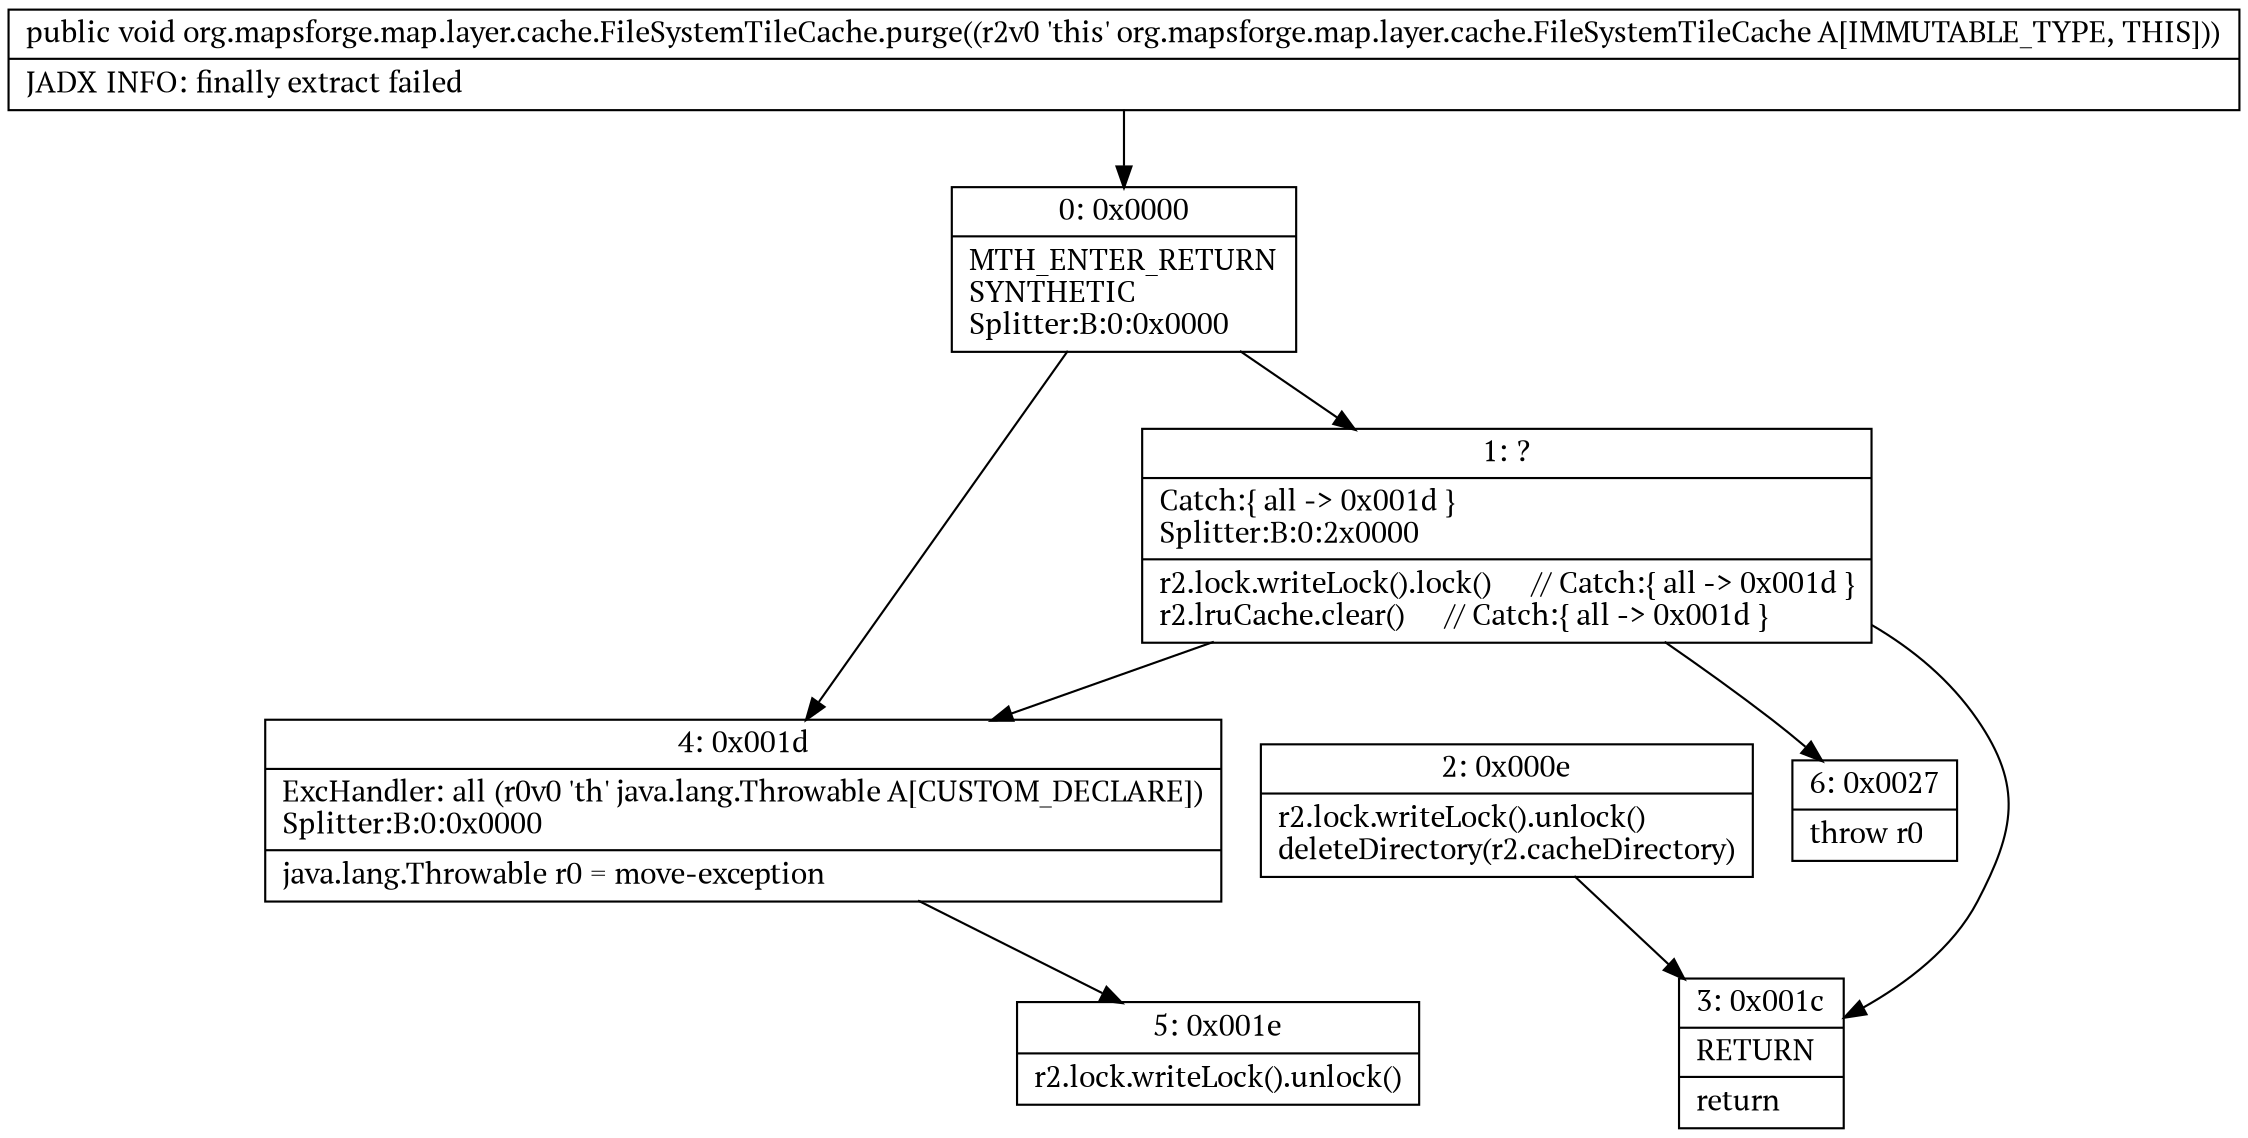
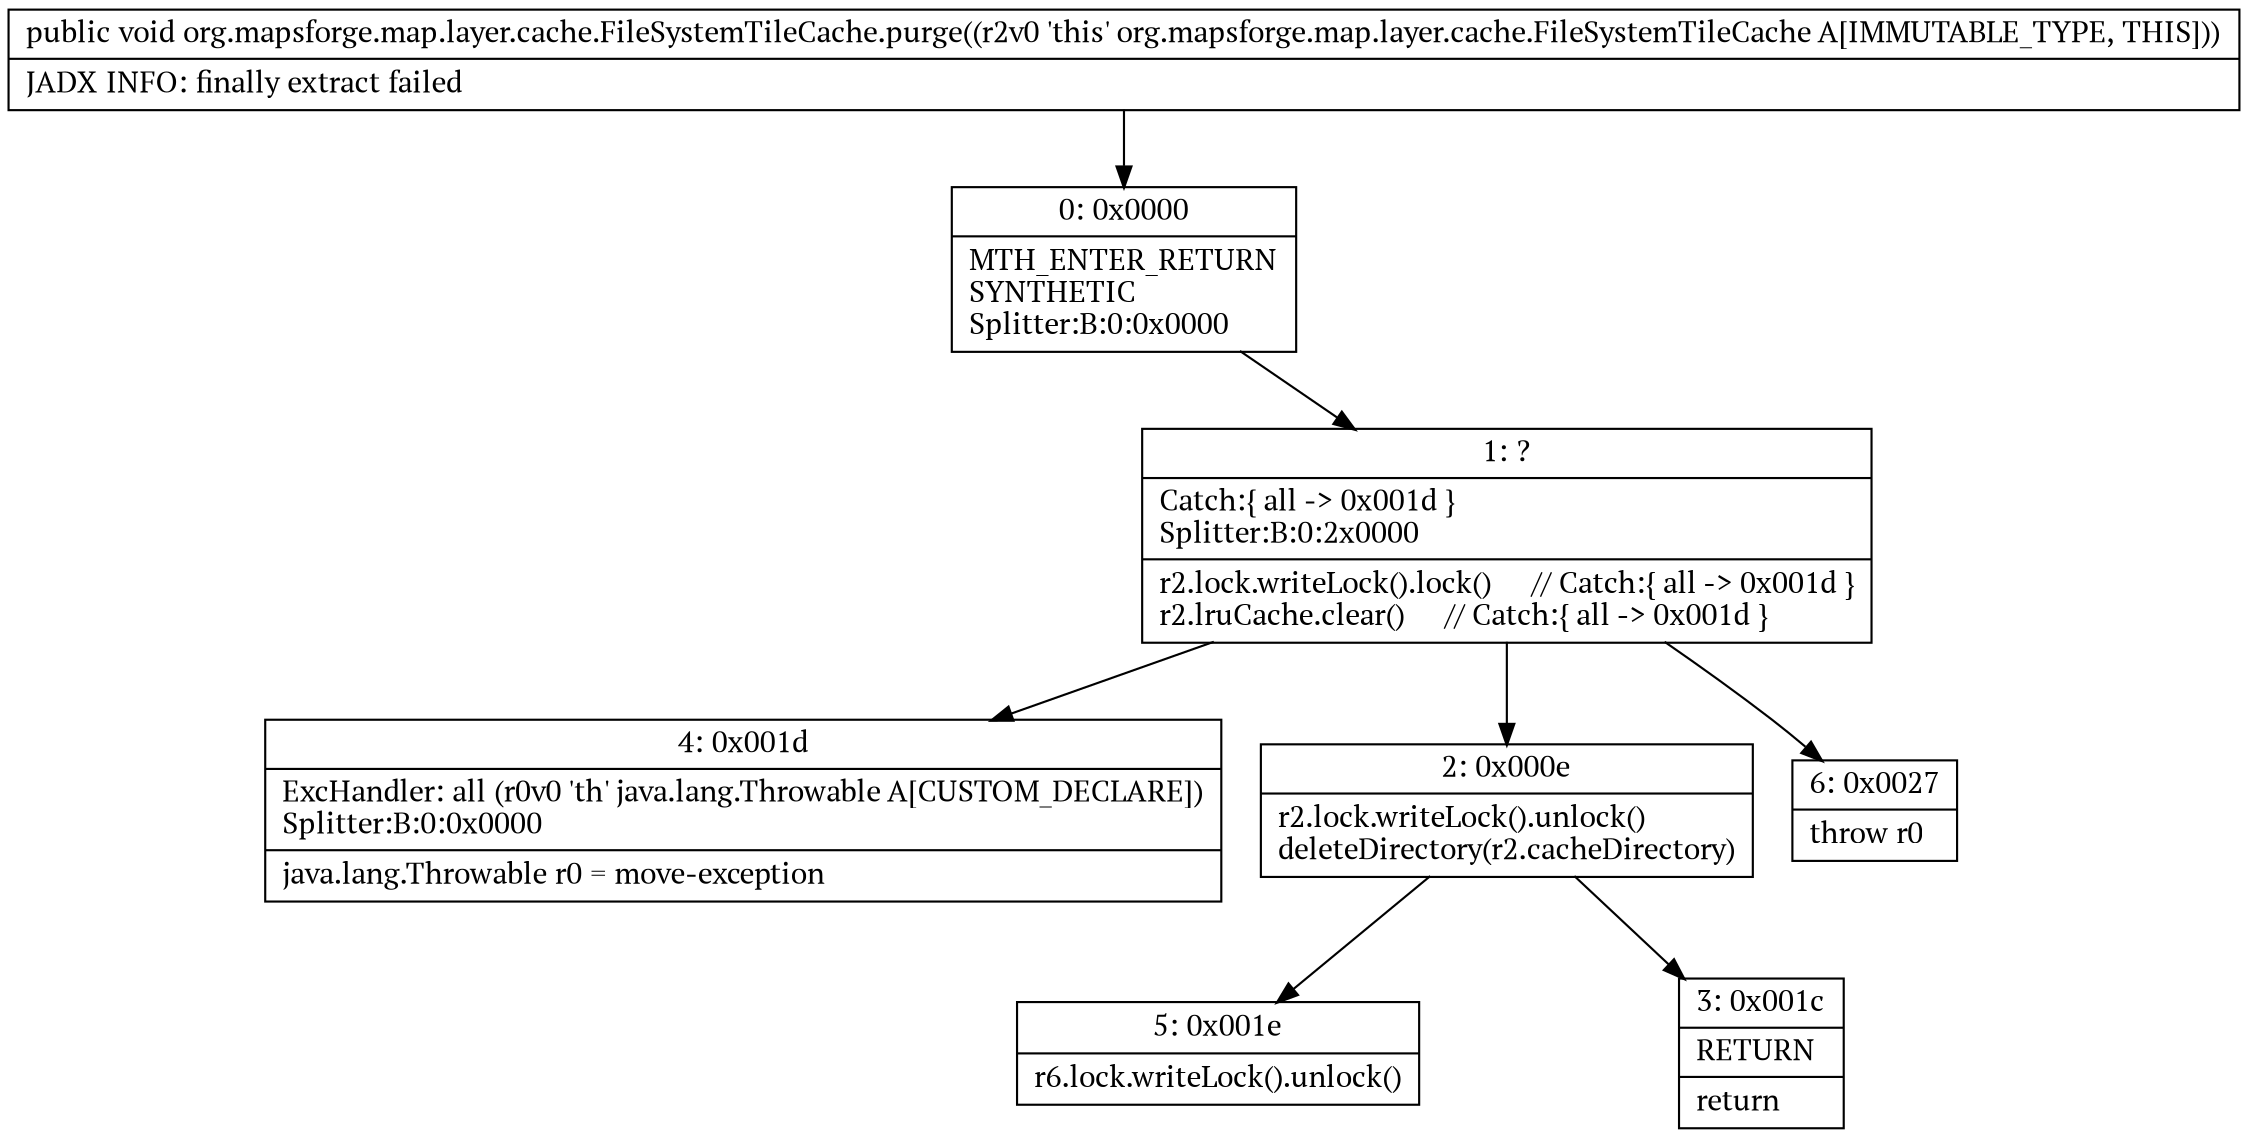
edge "0: 0x0000" -> "4: 0x001d": removed
edge "1: ?" -> "3: 0x001c": now "1: ?" -> "2: 0x000e"
edge "4: 0x001d" -> "5: 0x001e": now "2: 0x000e" -> "5: 0x001e"
node "5: 0x001e": text "r2.lock.writeLock().unlock()" -> "r6.lock.writeLock().unlock()"
